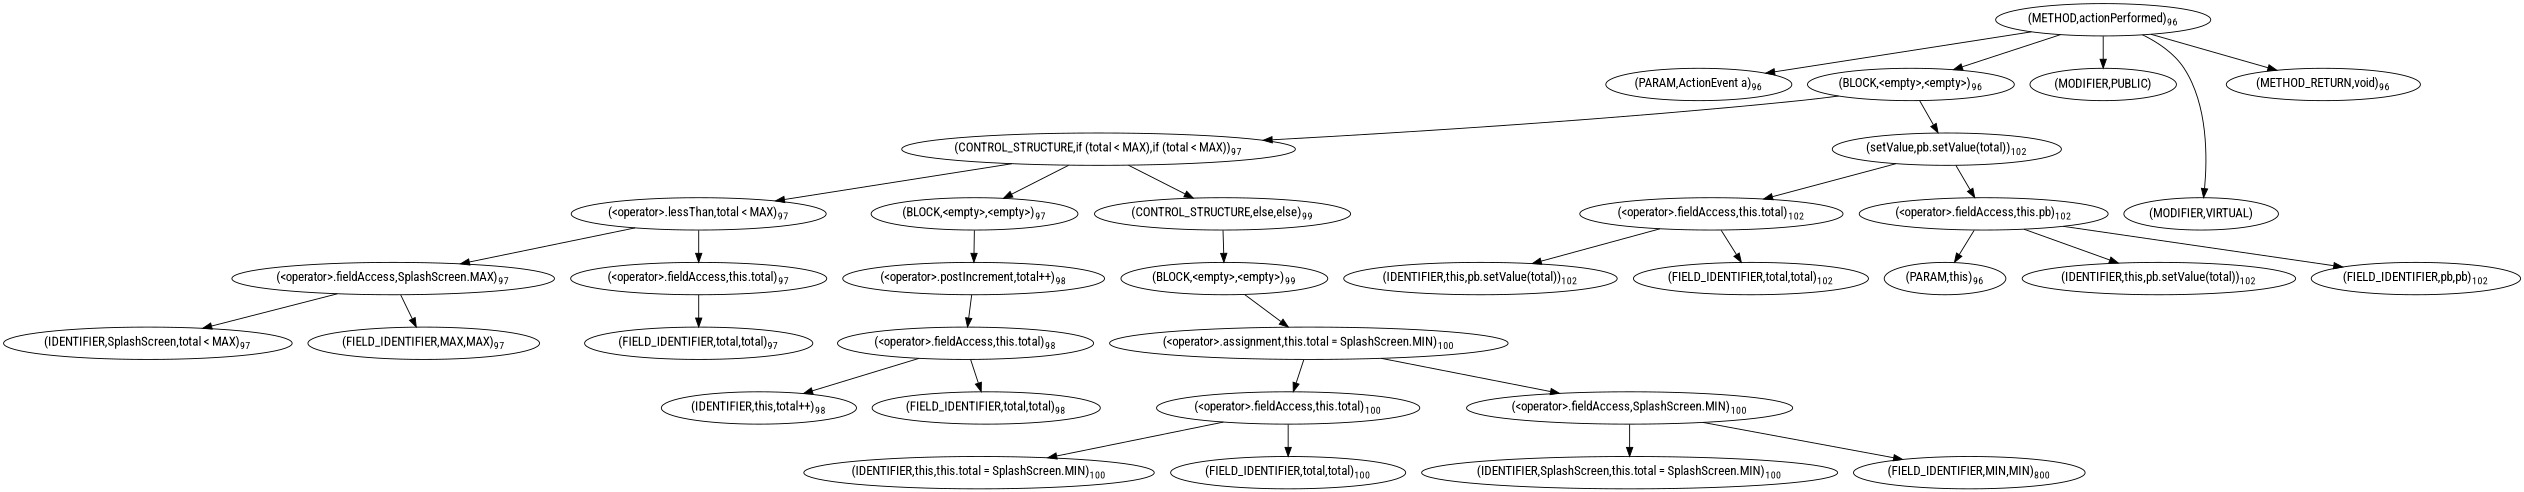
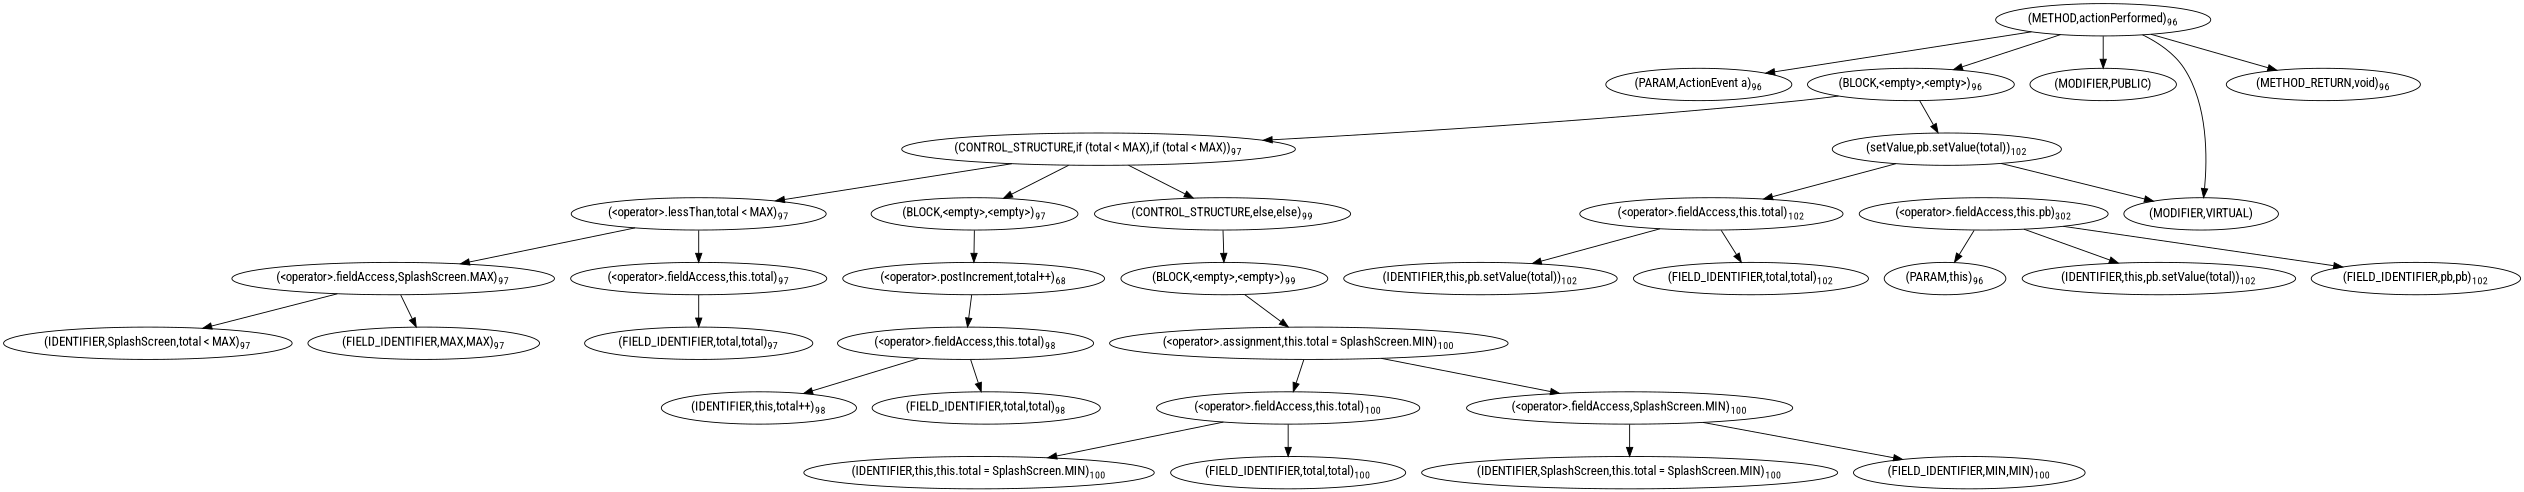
edge "(setValue,pb.setValue(total))" -> "(<operator>.fieldAccess,this.pb)": now "(setValue,pb.setValue(total))" -> "(MODIFIER,VIRTUAL)"
node "(<operator>.fieldAccess,this.pb)": text "102" -> "302"
node "(<operator>.postIncrement,total++)": text "98" -> "68"
node "(FIELD_IDENTIFIER,MIN,MIN)": text "800" -> "100"
